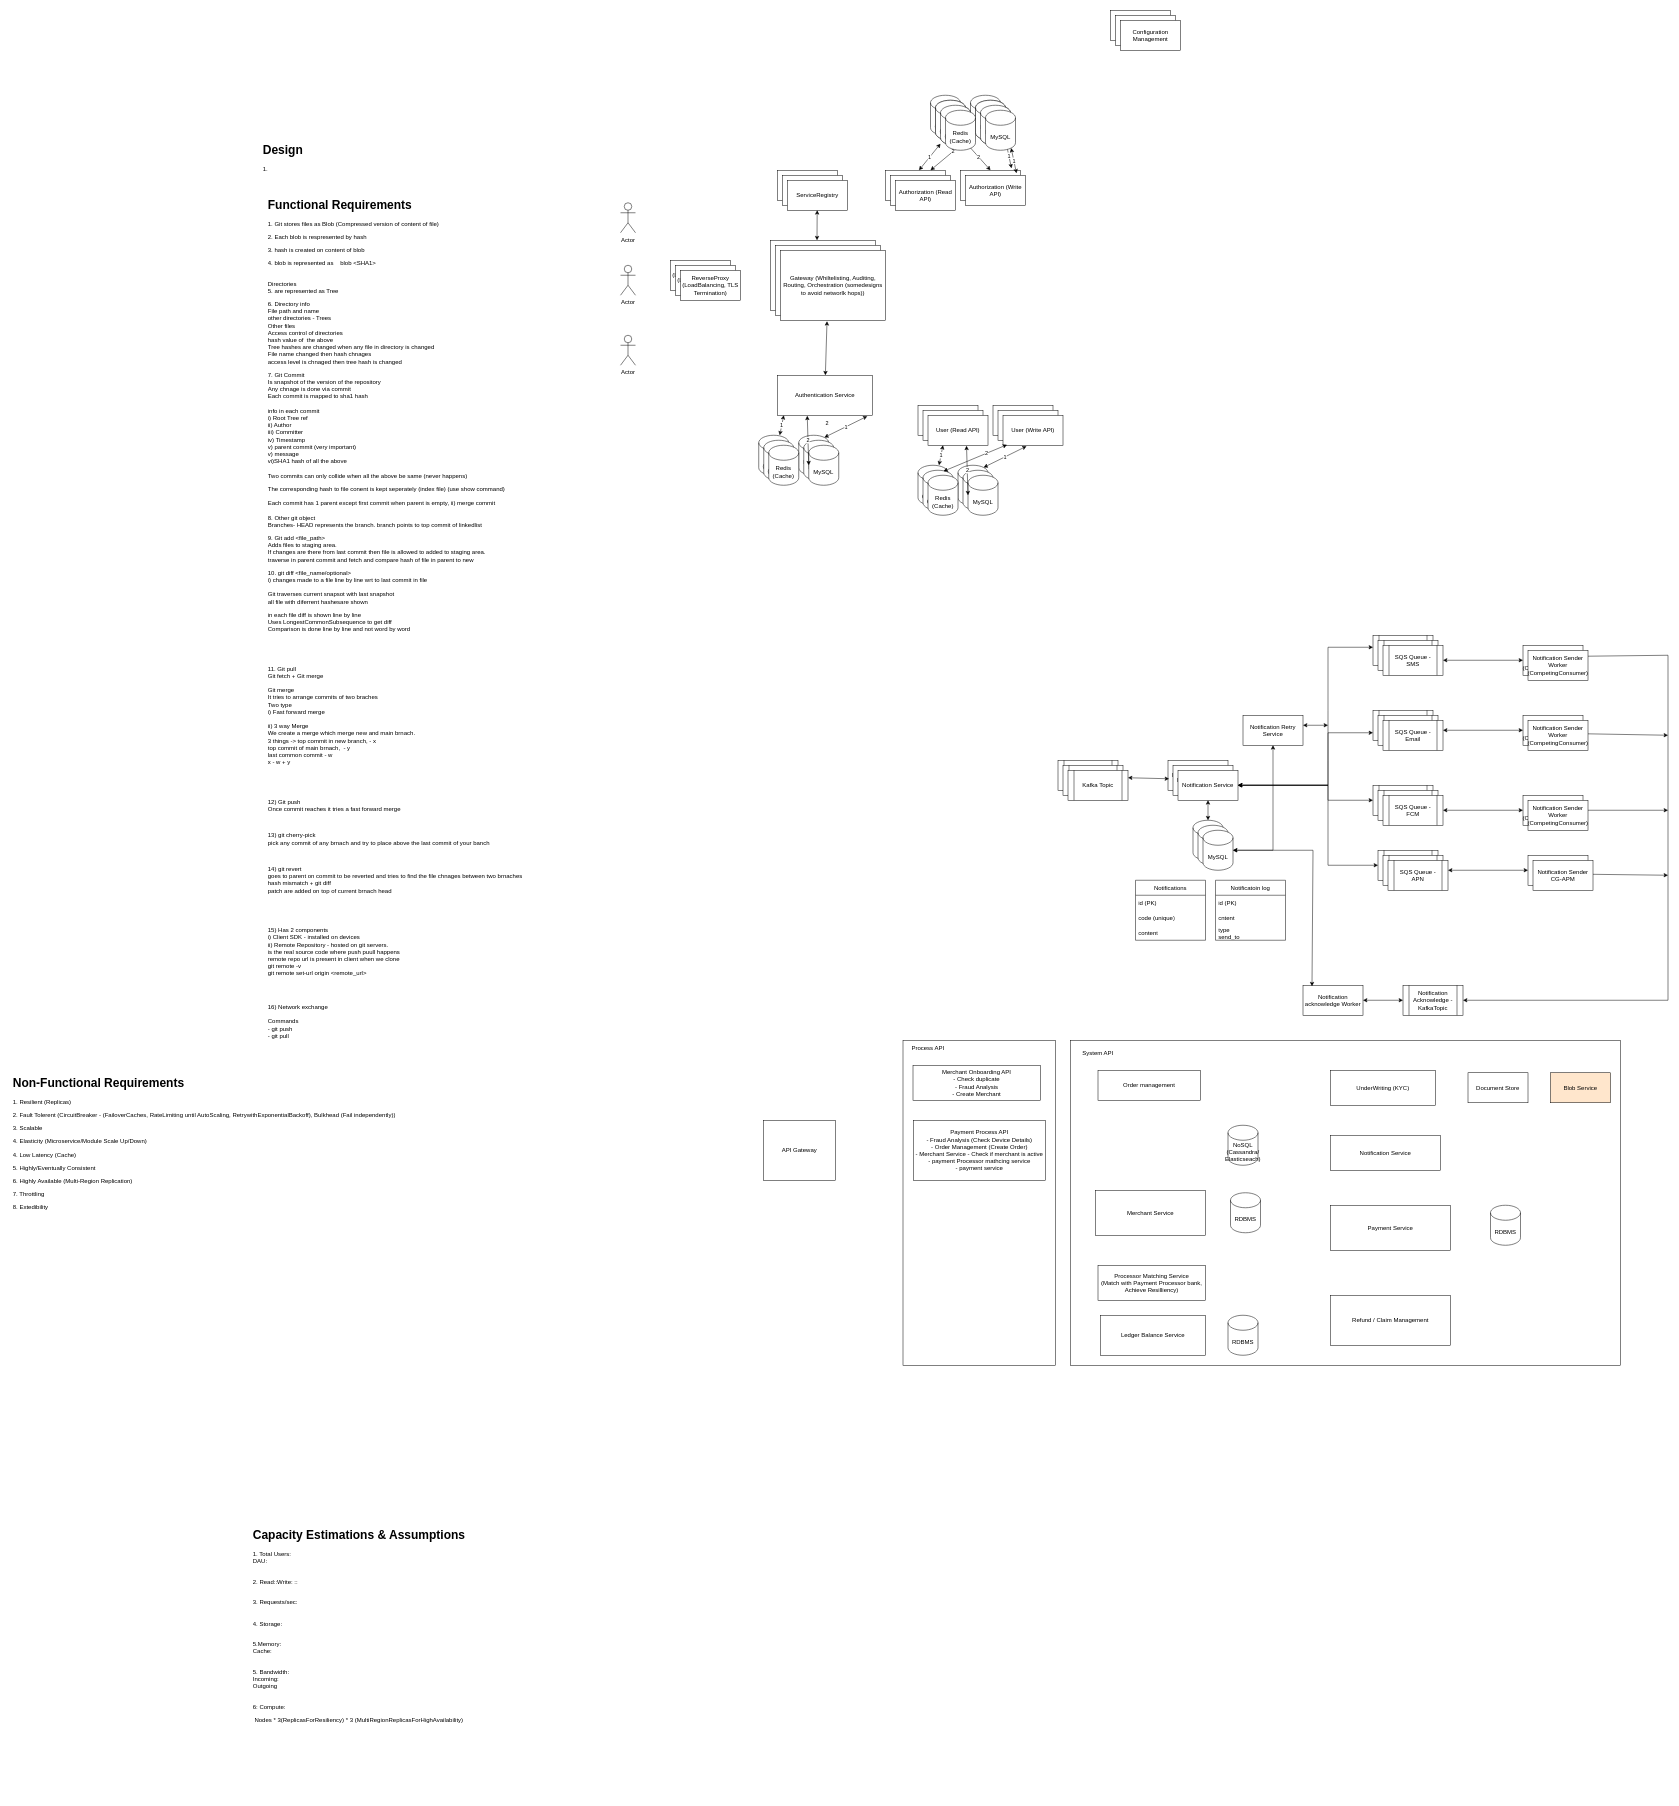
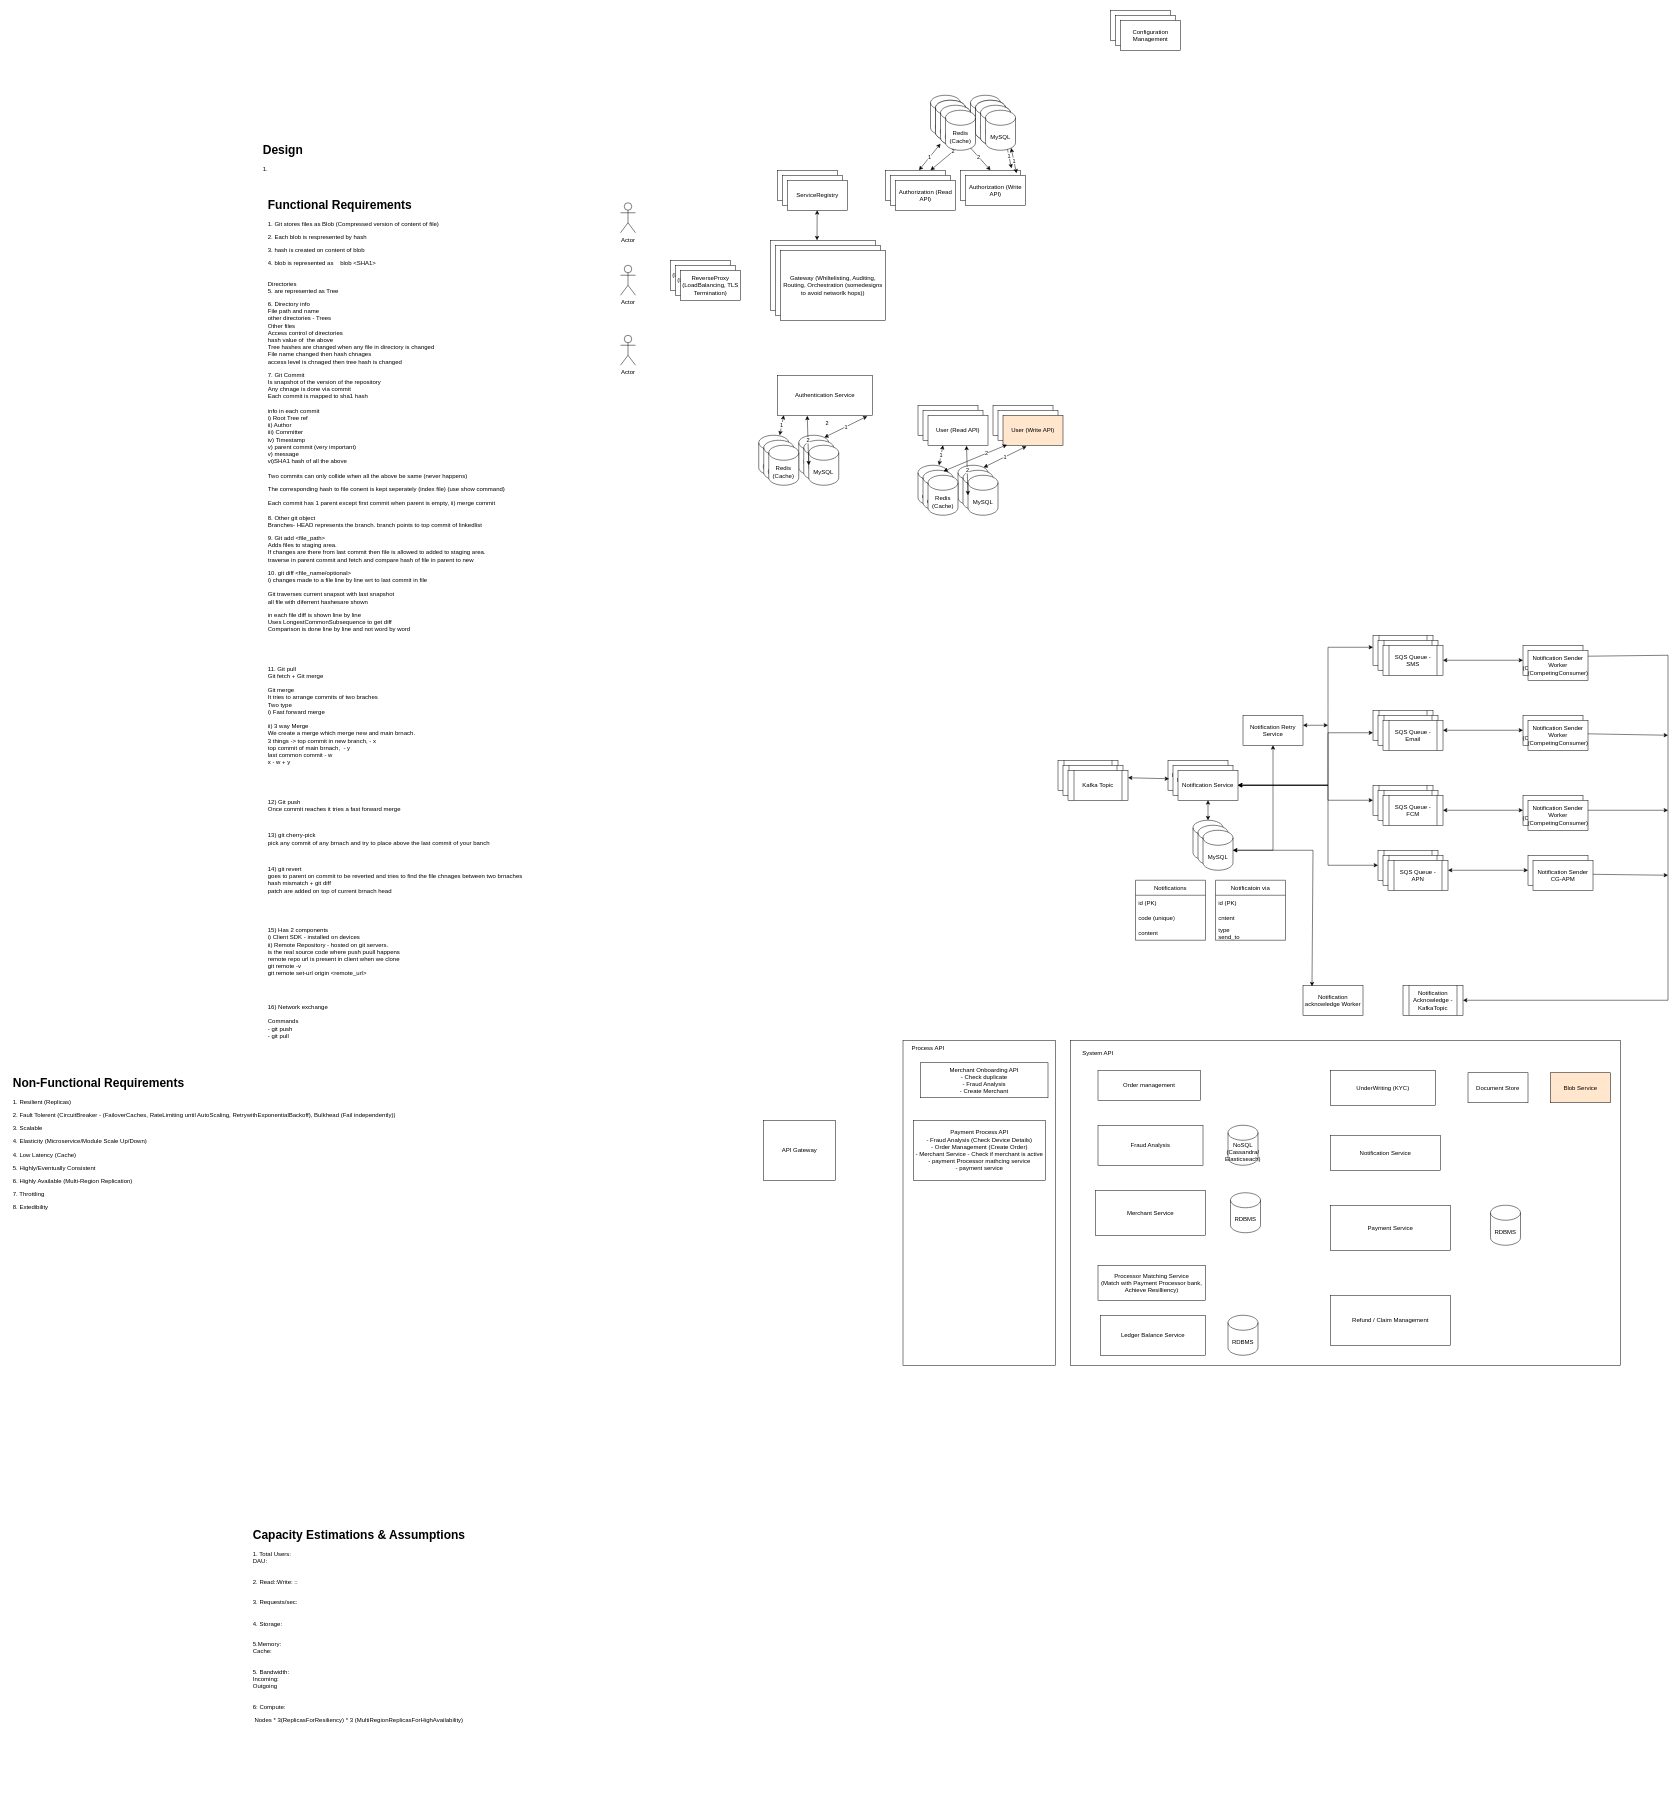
edge "Gateway (Whiltelisting, Auditing, Routing, Orchestration (somedesigns to avoid networlk hops))" -- "Authentication Service": removed
node "User (Write API)": fillcolor #ffffff -> #ffe6cc
node "Notificatoin log": label "Notificatoin log" -> "Notificatoin via"
edge "Notification acknowledge Worker" -- "Notification Acknowledge - KafkaTopic": removed
node "Merchant Onboarding API - Check duplicate - Fraud Analysis - Create Merchant": moved (977, 1083) -> (984, 1080)
node "Fraud Analysis": added
